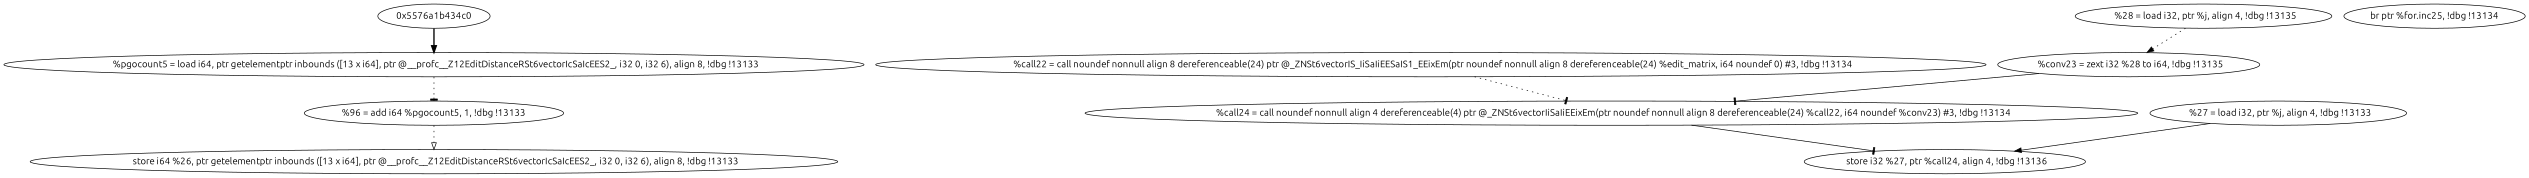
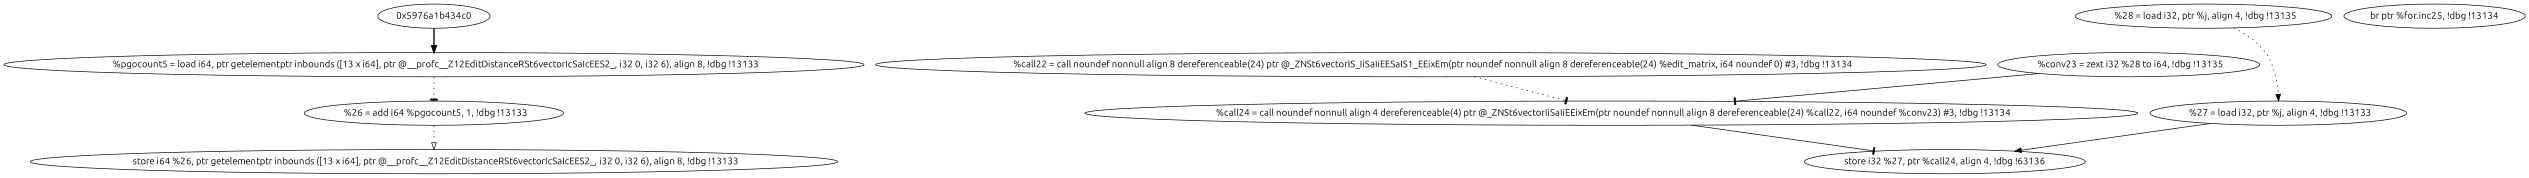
node "0x5576a1b434c0": label "0x5576a1b434c0" -> "0x5976a1b434c0"
edge "%28 = load i32, ptr %j, align 4, !dbg !13135" -> "%conv23 = zext i32 %28 to i64, !dbg !13135": now "%28 = load i32, ptr %j, align 4, !dbg !13135" -> "%27 = load i32, ptr %j, align 4, !dbg !13133"
node "%96 = add i64 %pgocount5, 1, !dbg !13133": label "%96 = add i64 %pgocount5, 1, !dbg !13133" -> "%26 = add i64 %pgocount5, 1, !dbg !13133"
node "store i32 %27, ptr %call24, align 4, !dbg !13136": label "store i32 %27, ptr %call24, align 4, !dbg !13136" -> "store i32 %27, ptr %call24, align 4, !dbg !63136"
